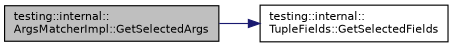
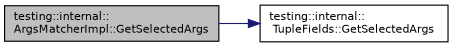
node "testing::internal:: TupleFields::GetSelectedFields": label "testing::internal:: TupleFields::GetSelectedFields" -> "testing::internal:: TupleFields::GetSelectedArgs"
